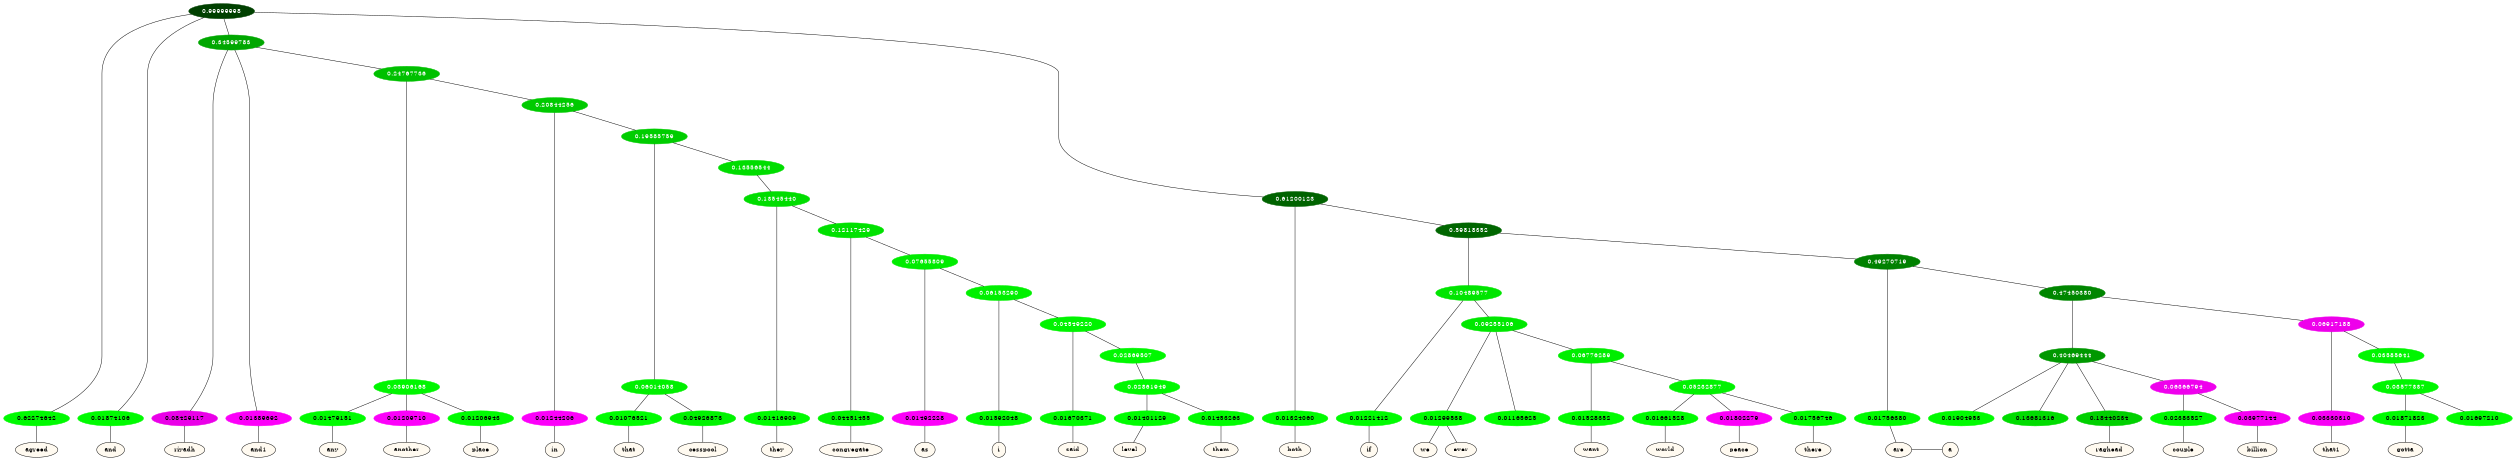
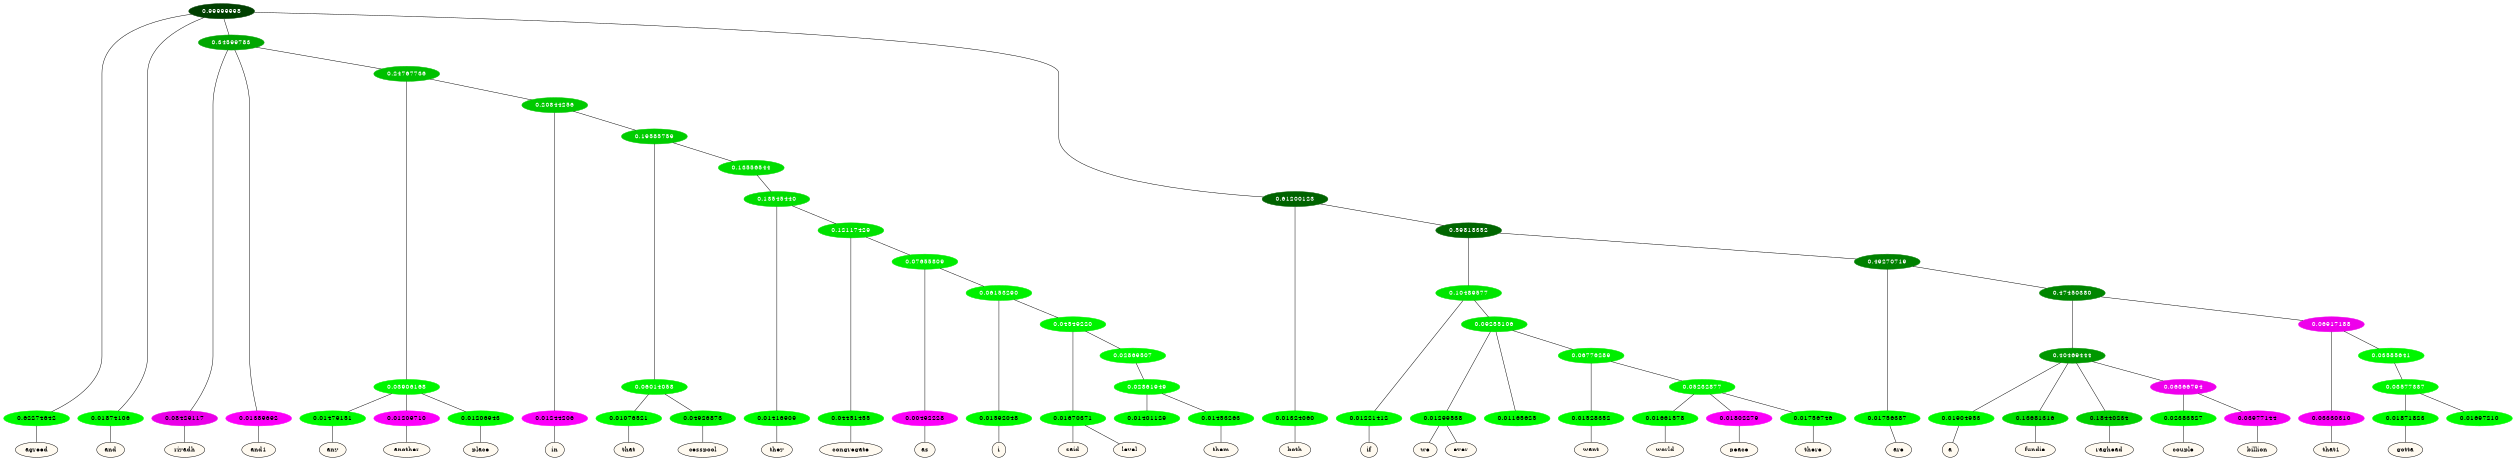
node "0.01492228": label "0.01492228" -> "0.00492228"
node "0.01661528": label "0.01661528" -> "0.01661578"
node "0.01756380": label "0.01756380" -> "0.01756387"
edge "0.01401129" -- "level": now "0.01670371" -- "level"
edge "are" -- "a": now "0.01904953" -- "a"
node "fundie": added
